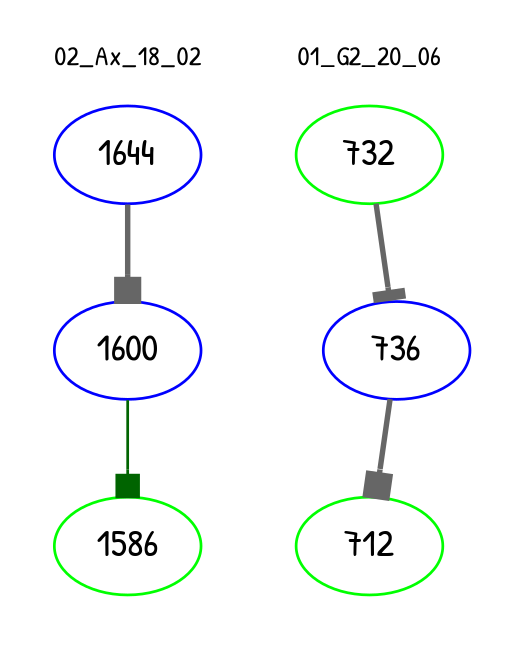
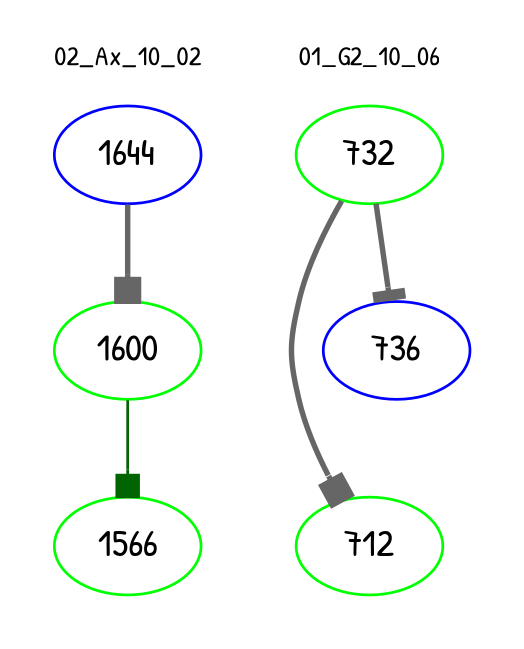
cluster "02_Ax_18_02": label "02_Ax_18_02" -> "02_Ax_10_02"
cluster "01_G2_20_06": label "01_G2_20_06" -> "01_G2_10_06"
node "1600": color blue -> green
edge "736" -> "712": now "732" -> "712"
node "1586": label "1586" -> "1566"
